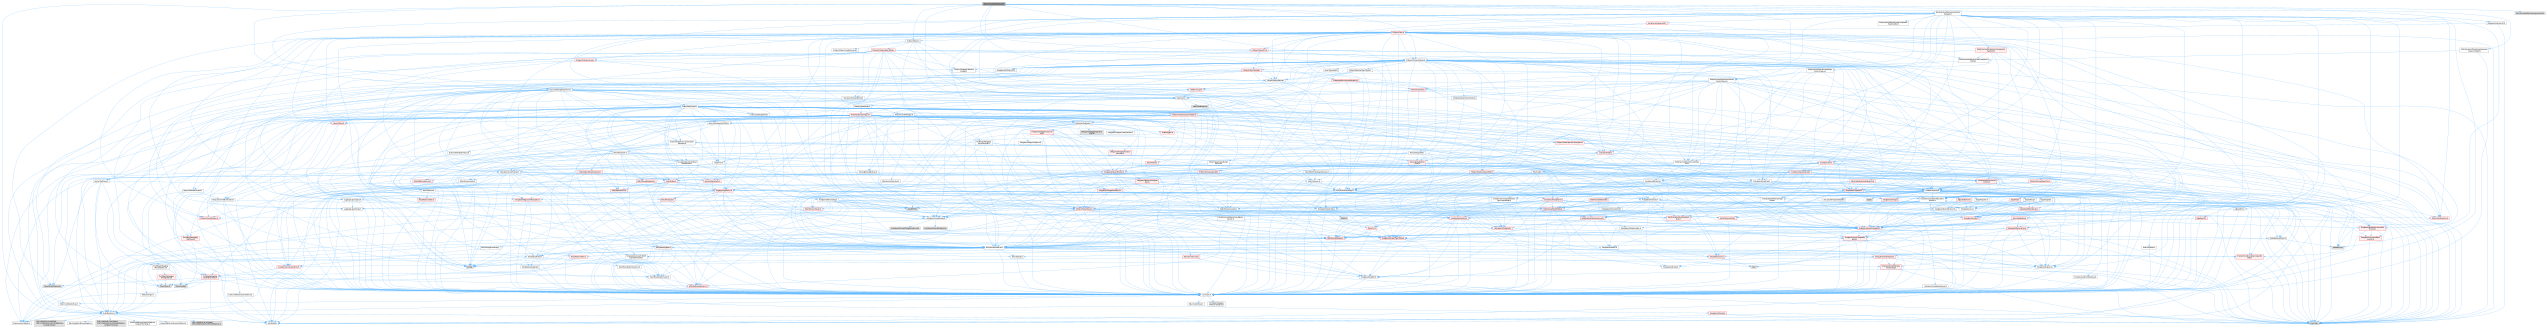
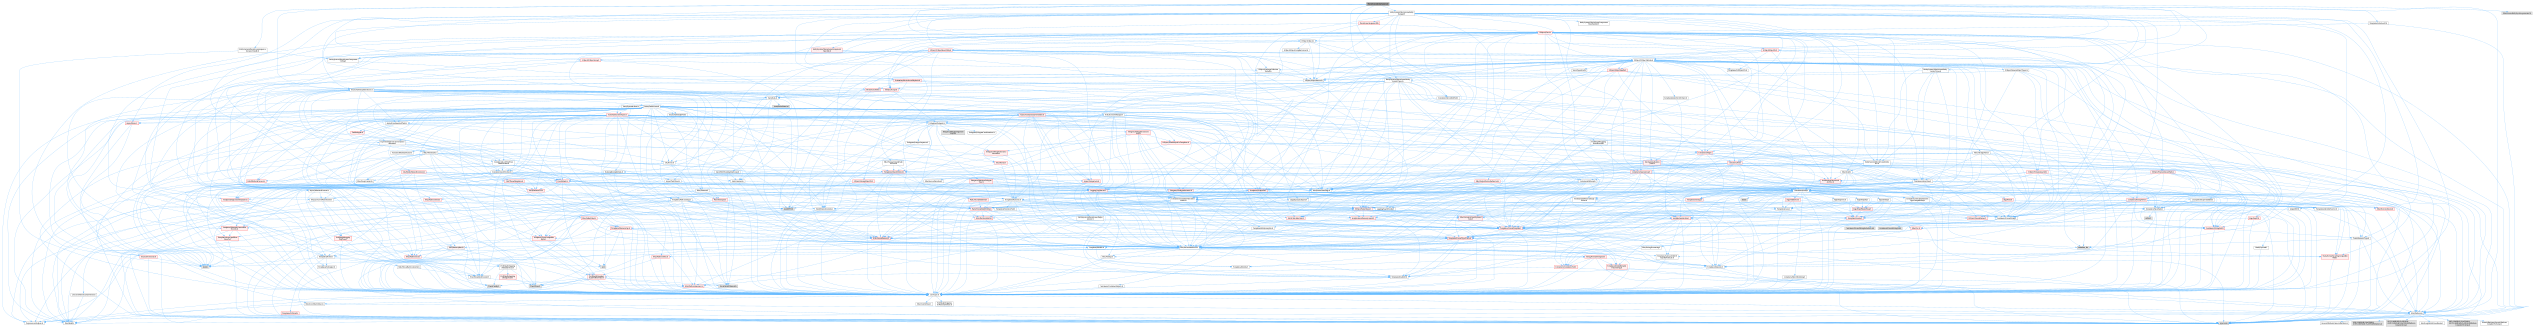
node "Traits/IntType.h": removed
